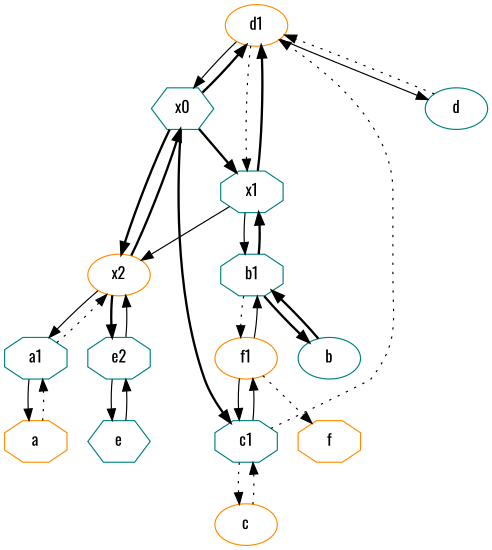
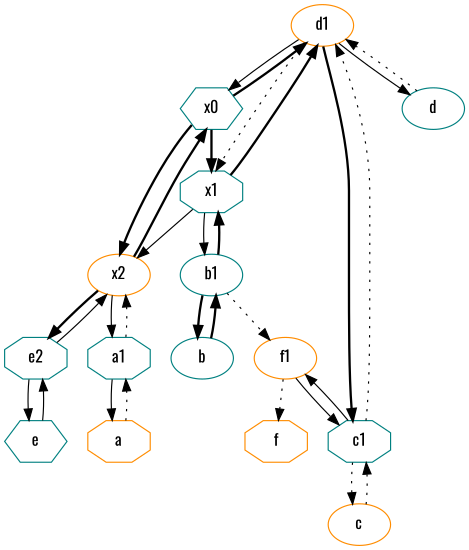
edge "x0" -> "c1": now "d1" -> "c1"
node "b1": shape octagon -> ellipse
edge "f1" -> "b1": removed
